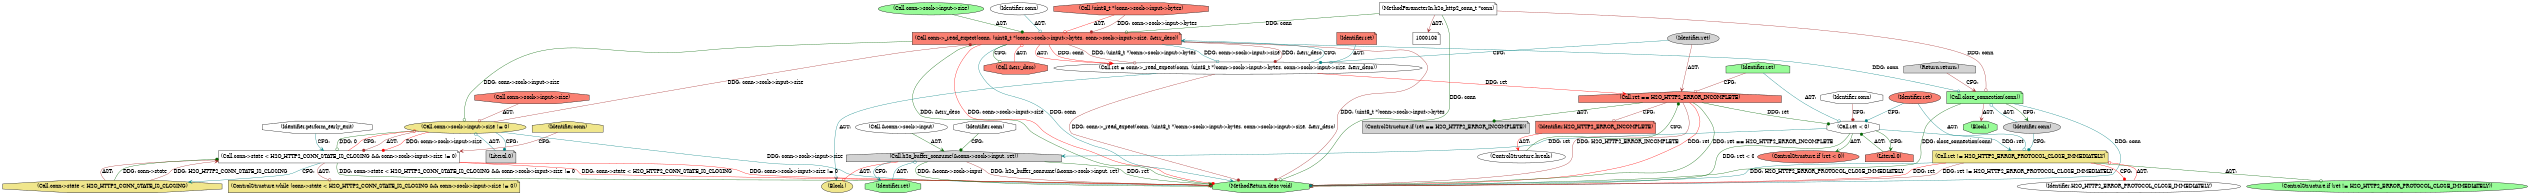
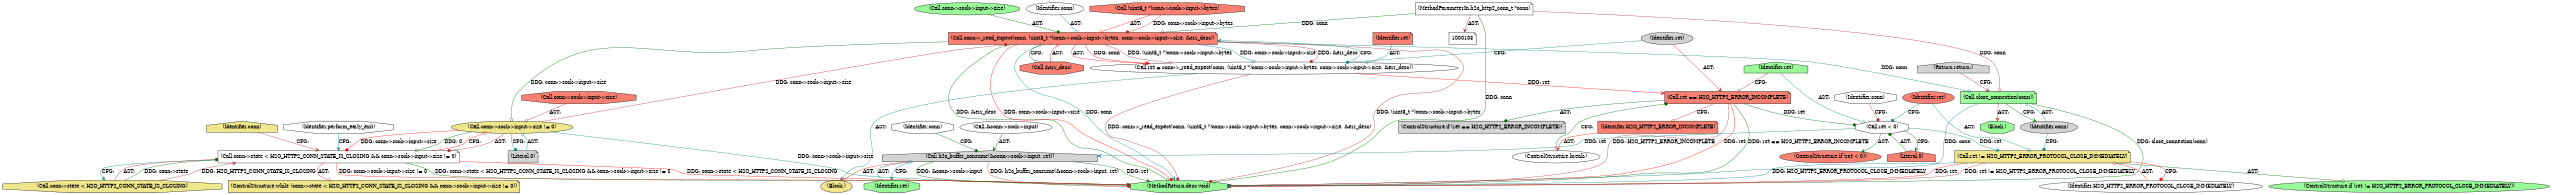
node "(Call,ret == H2O_HTTP2_ERROR_INCOMPLETE)": shape house -> note
edge "(Call,ret < 0)" -> "(MethodReturn,desc void)": removed, label "DDG: ret < 0"
